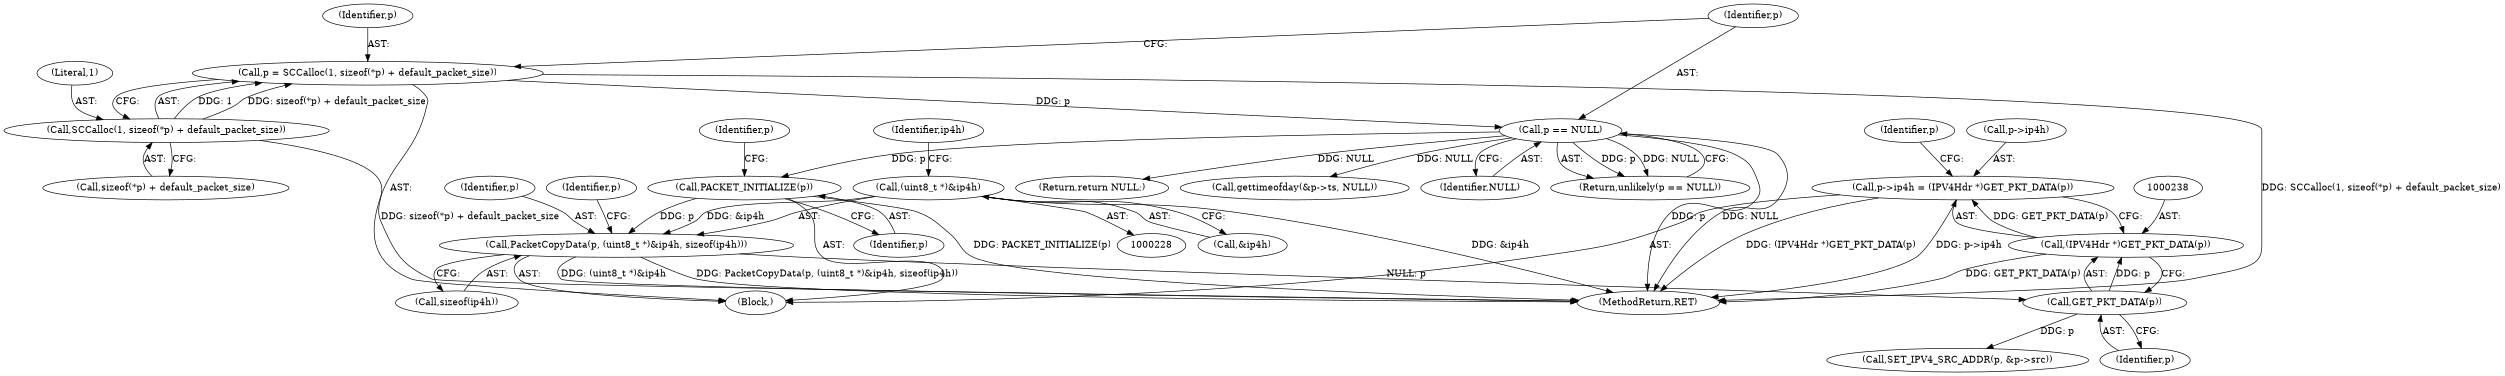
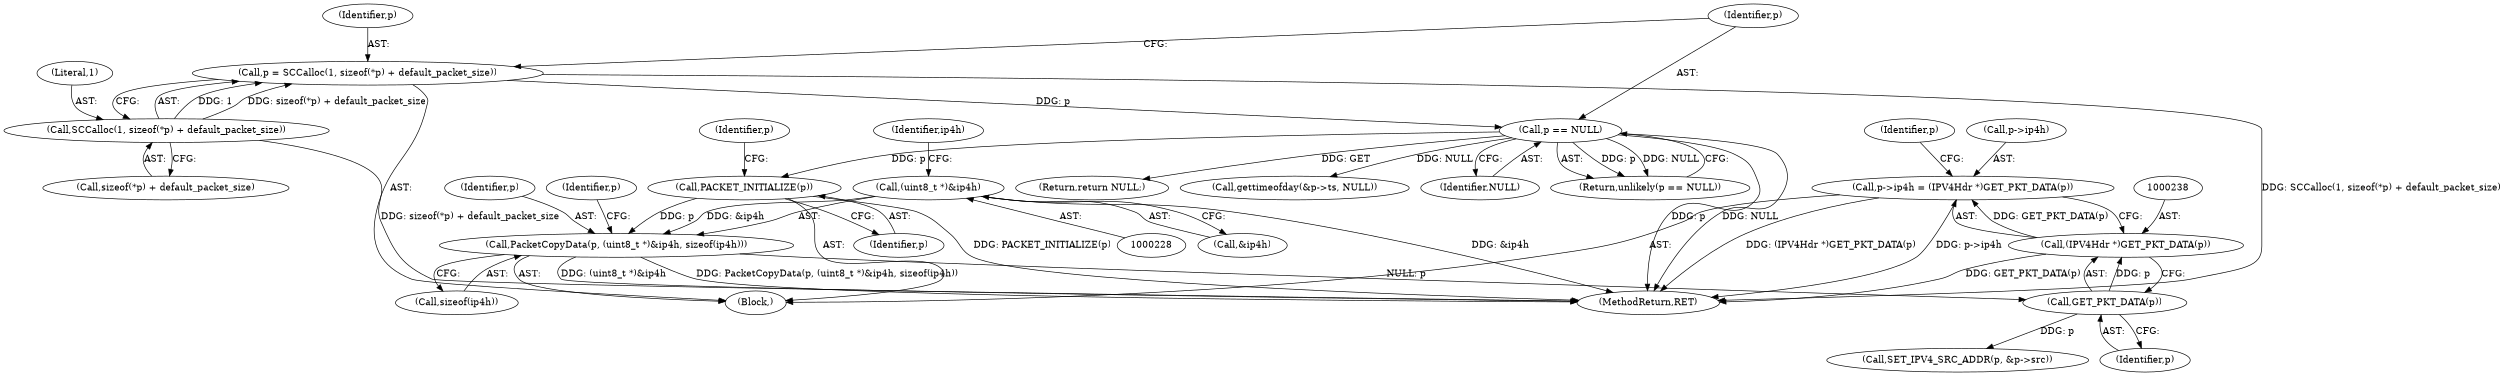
edge "(Call,p == NULL)" -> "(Return,return NULL;)": label "DDG: NULL" -> "DDG: GET"
edge "(Call,(uint8_t *)&ip4h)" -> "1000228": reversed
